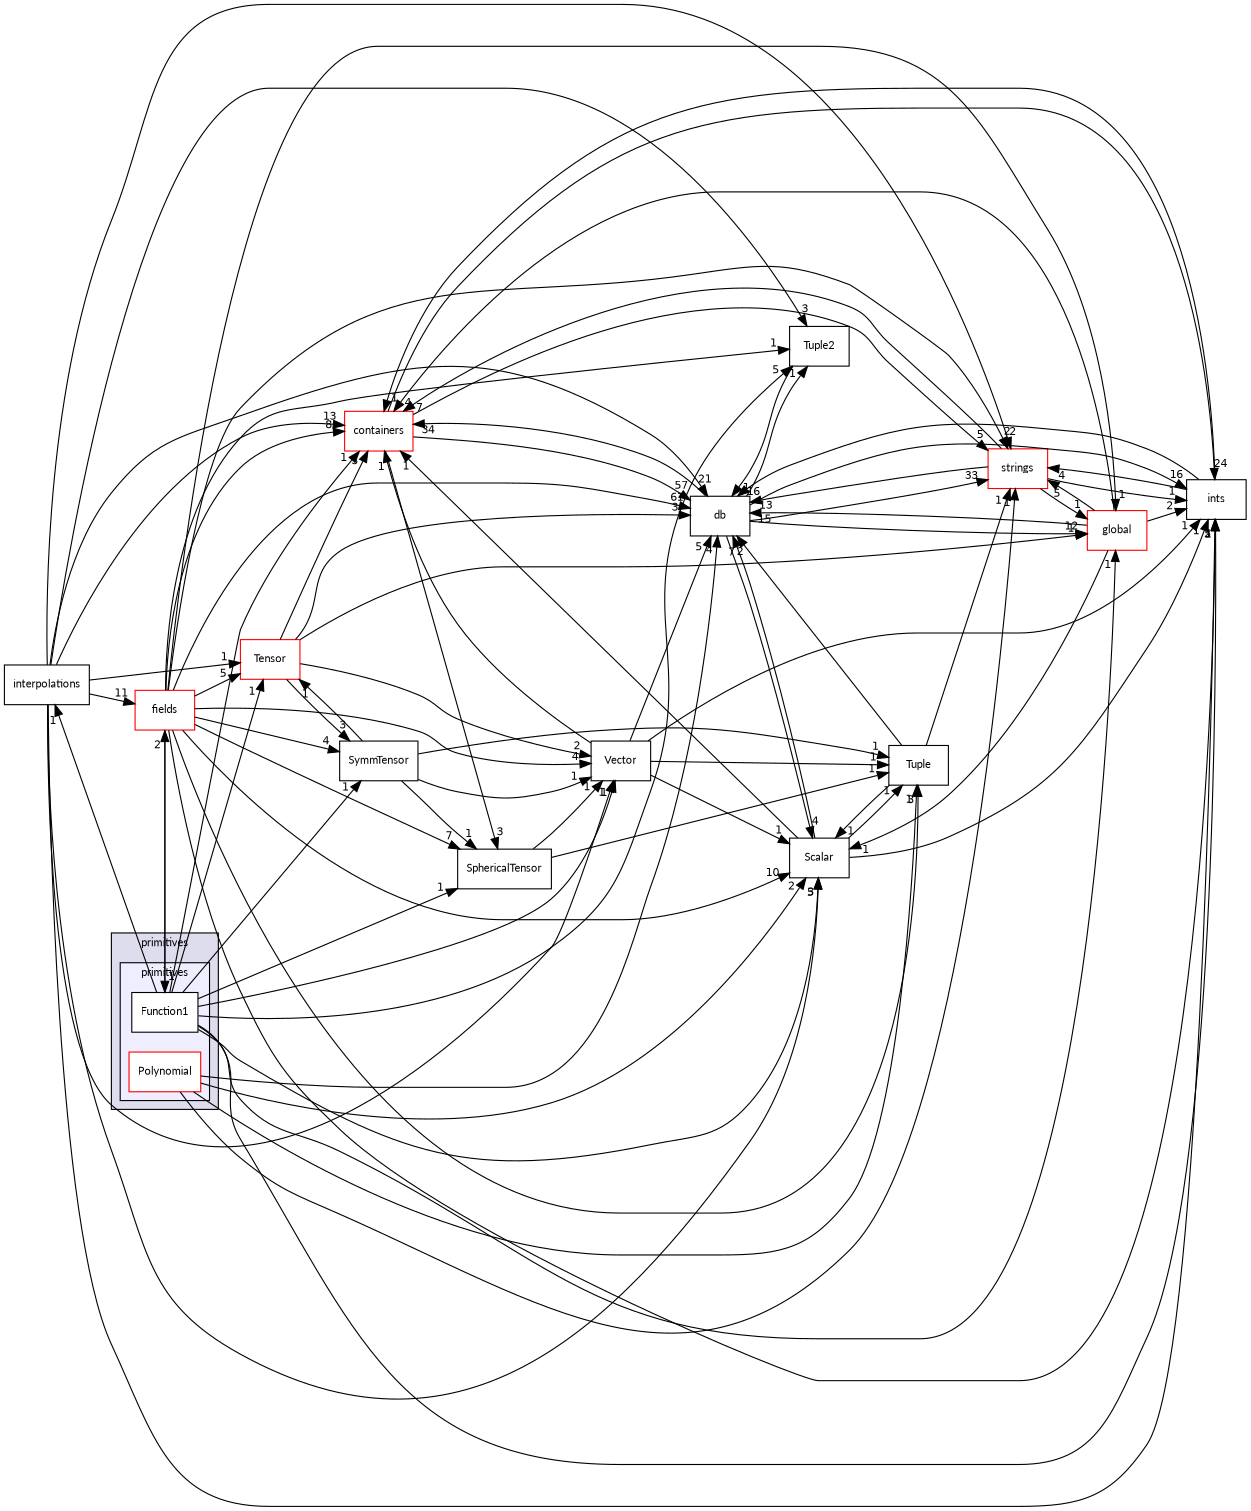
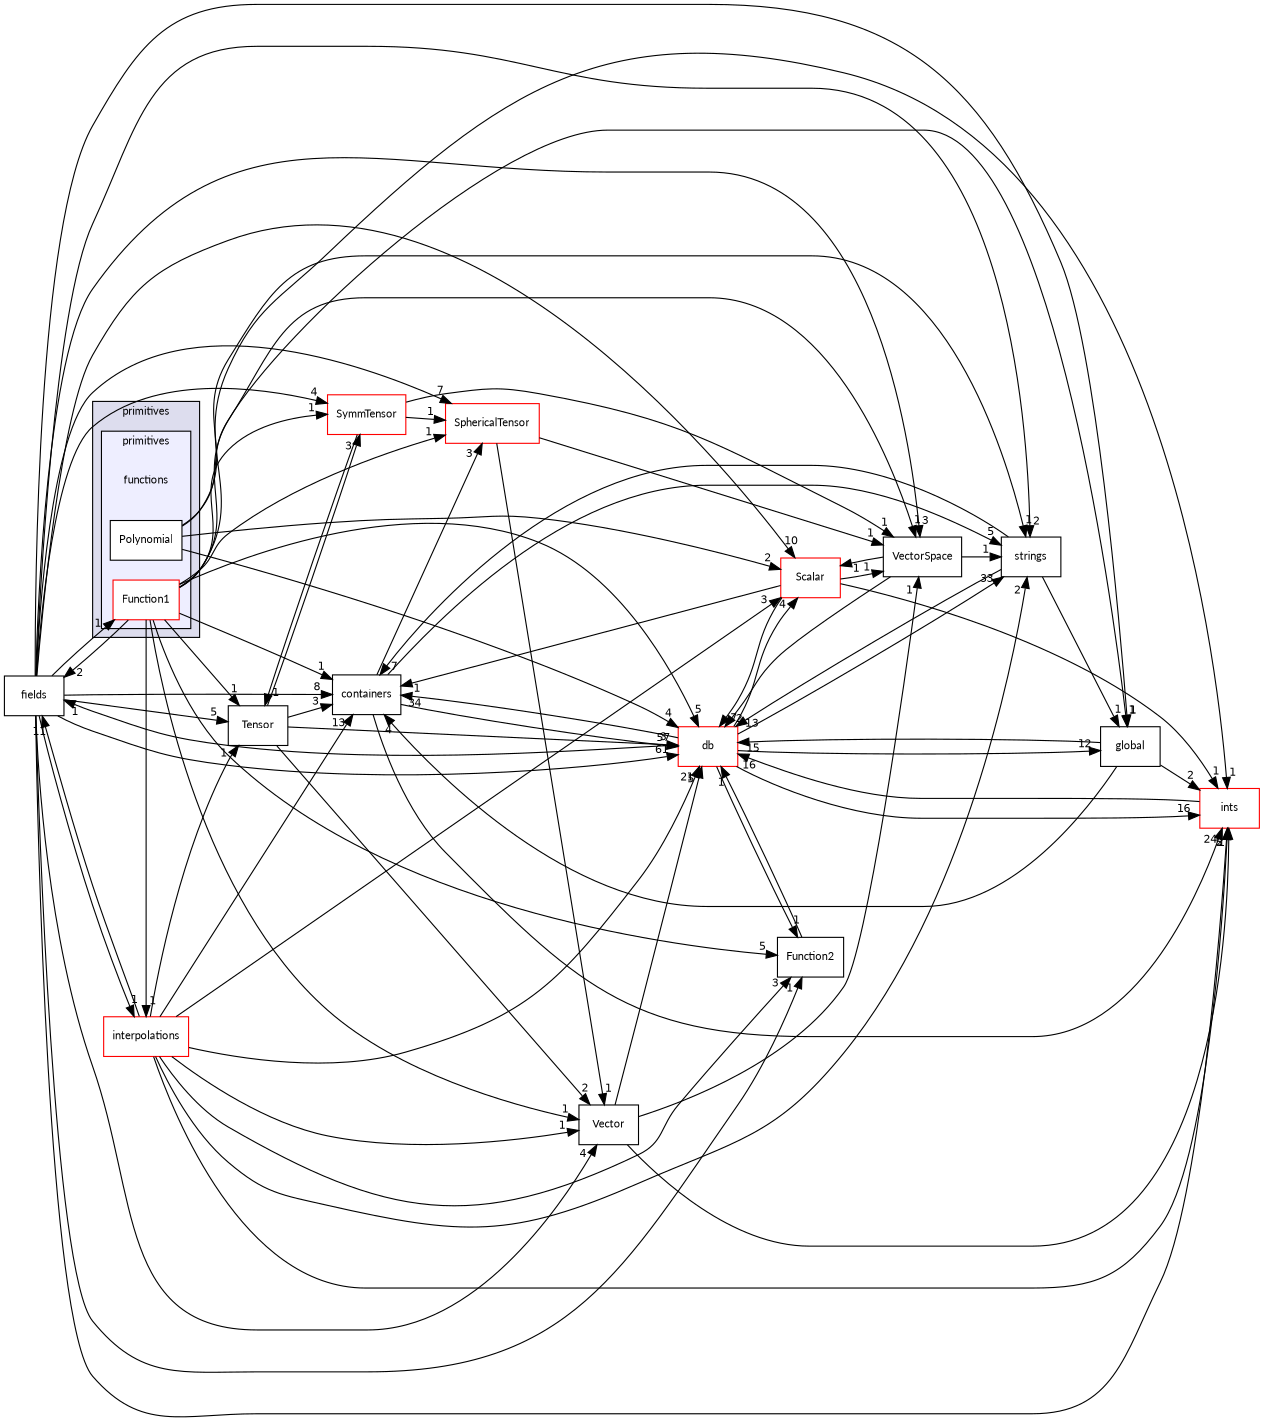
edge "ints" -> "containers": removed
node "Tuple2": label "Tuple2" -> "Function2"
node "containers": color red -> black
node "strings": color red -> black
edge "ints" -> "strings": removed
node "functions": added
edge "strings" -> "ints": removed
edge "global" -> "strings": removed
node "ints": color black -> red
node "db": color black -> red
node "global": color red -> black
edge "Tensor" -> "global": removed
edge "Vector" -> "containers": removed
node "Tensor": color red -> black
node "interpolations": color black -> red
node "fields": color red -> black
edge "global" -> "Scalar": removed
edge "db" -> "fields": added
node "SymmTensor": color black -> red
node "Tuple": label "Tuple" -> "VectorSpace"
edge "SymmTensor" -> "Vector": removed
edge "Vector" -> "Scalar": removed
node "Scalar": color black -> red
node "SphericalTensor": color black -> red
edge "fields" -> "interpolations": added
node "Function1": color black -> red
node "Polynomial": color red -> black
edge "Function1" -> "Scalar": now "Function1" -> "db"
